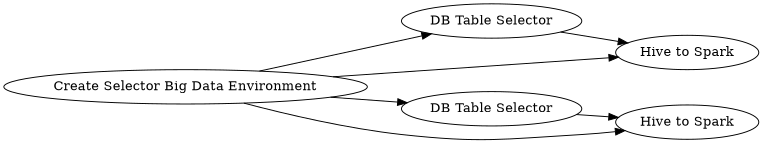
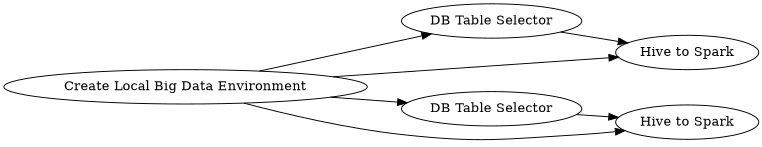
node "Create Selector Big Data Environment": label "Create Selector Big Data Environment" -> "Create Local Big Data Environment"
